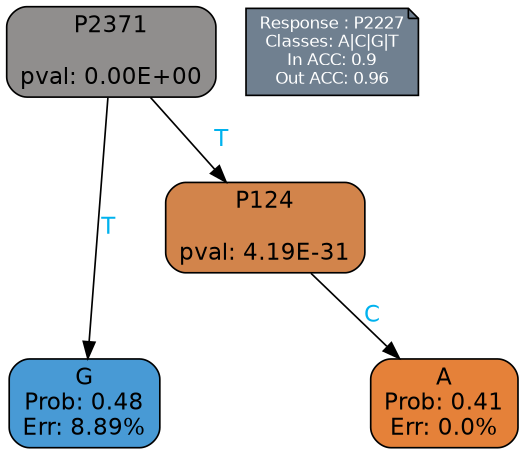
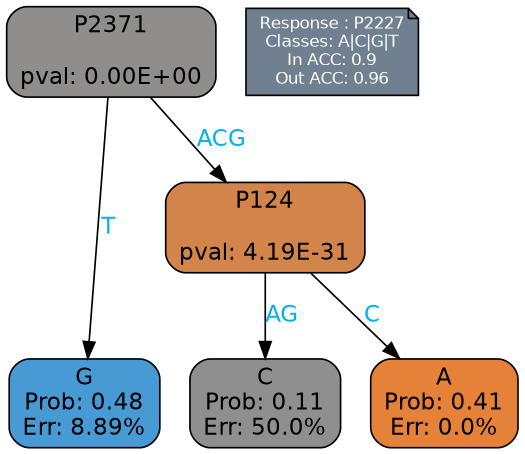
edge "P2371 pval: 0.00E+00" -> "P124 pval: 4.19E-31": label "T" -> "ACG"
node "C Prob: 0.11 Err: 50.0%": added
